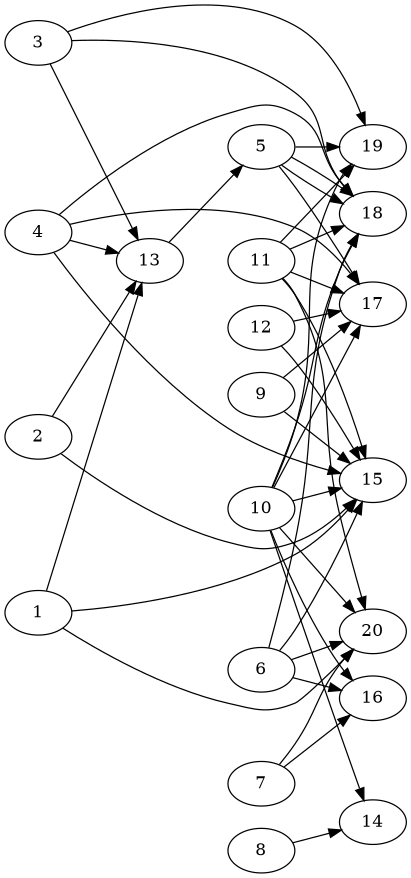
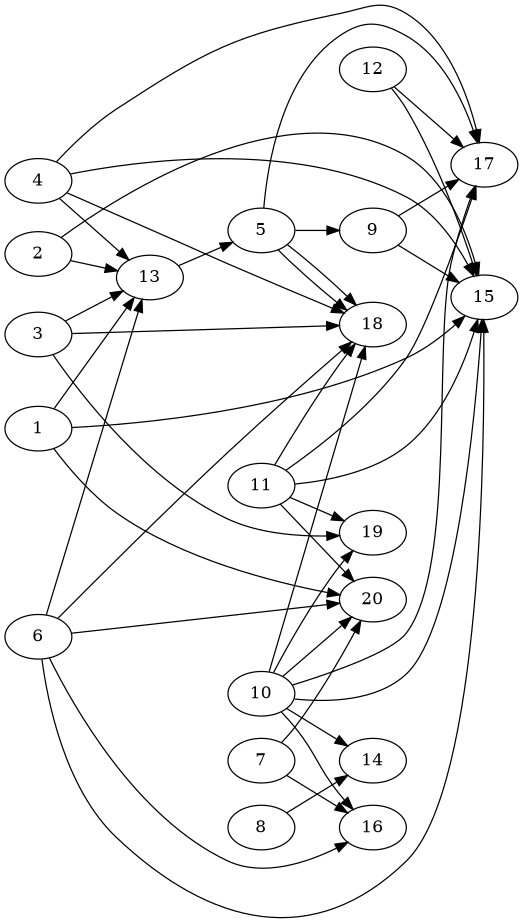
edge "5" -> "19": now "5" -> "9"
edge "6" -> "13": added
